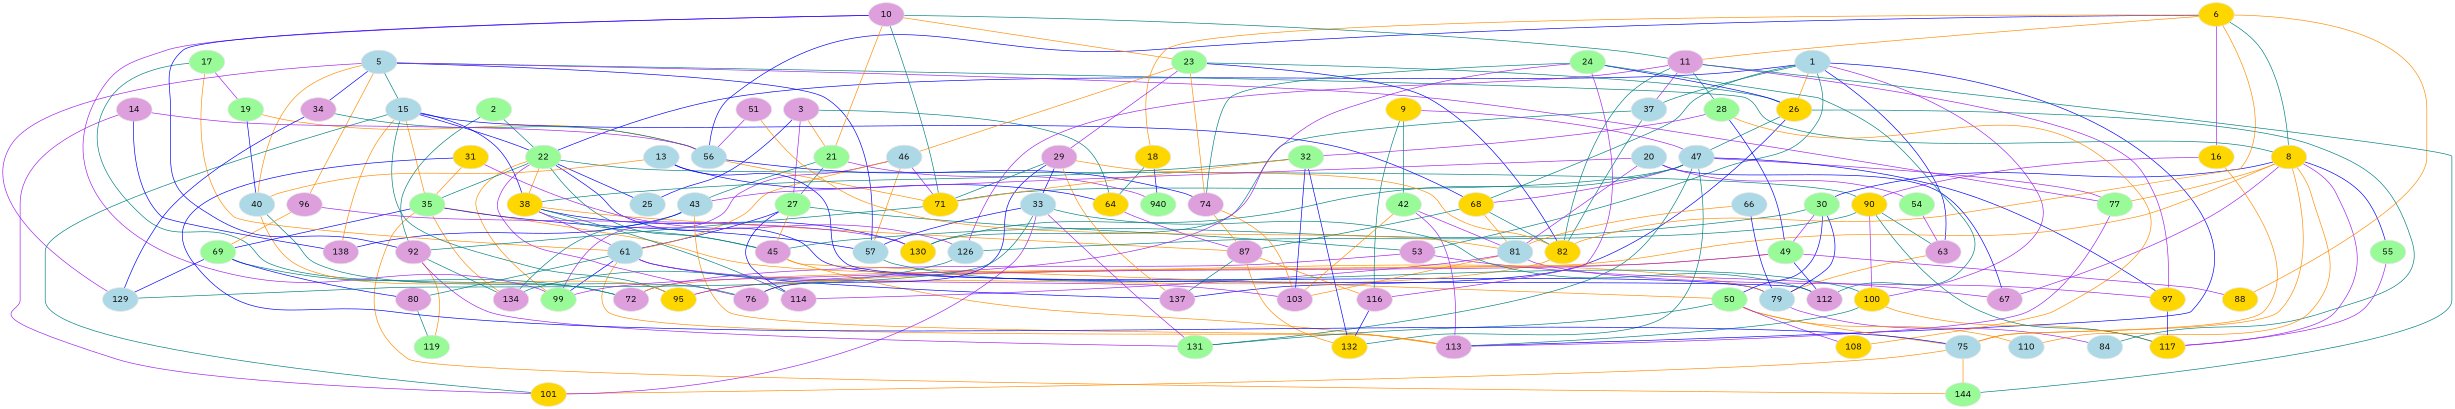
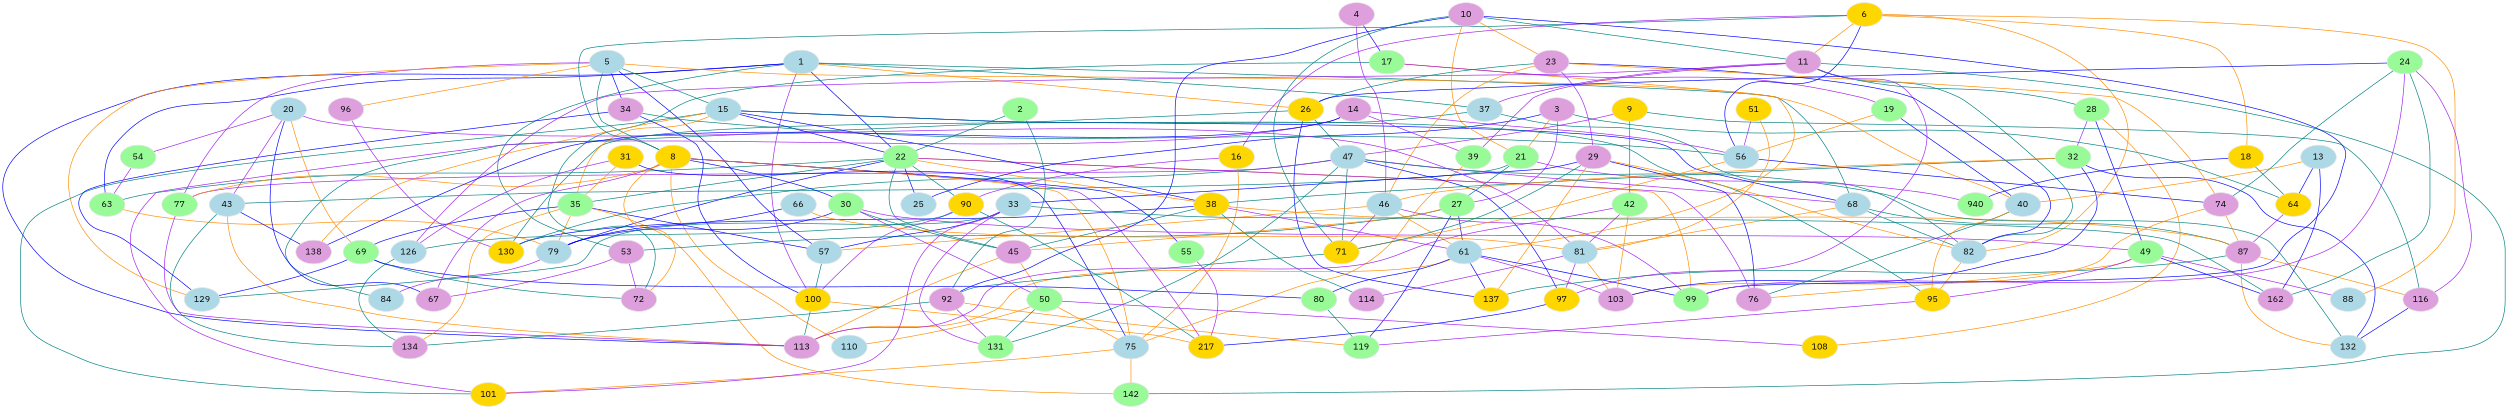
node "4": added
edge "10" -- "99": color purple -> blue
node "23": fillcolor palegreen -> plum
edge "5" -- "129": color purple -> darkorange
node "51": fillcolor plum -> gold
node "39": added
edge "32" -- "71": now "32" -- "46"
node "68": fillcolor gold -> lightblue
edge "34" -- "100": added
edge "96" -- "69": now "20" -- "69"
edge "90" -- "63": now "22" -- "63"
node "82": fillcolor gold -> lightblue
node "63": fillcolor plum -> palegreen
edge "27" -- "114": now "27" -- "119"
edge "30" -- "50": color blue -> purple
edge "61" -- "80": color teal -> blue
node "80": fillcolor plum -> palegreen
node "137": fillcolor plum -> gold
node "112": label "112" -> "162"
node "88": fillcolor gold -> lightblue
edge "95" -- "119": added
node "132": fillcolor gold -> lightblue
node "117": label "117" -> "217"
node "144": label "144" -> "142"
